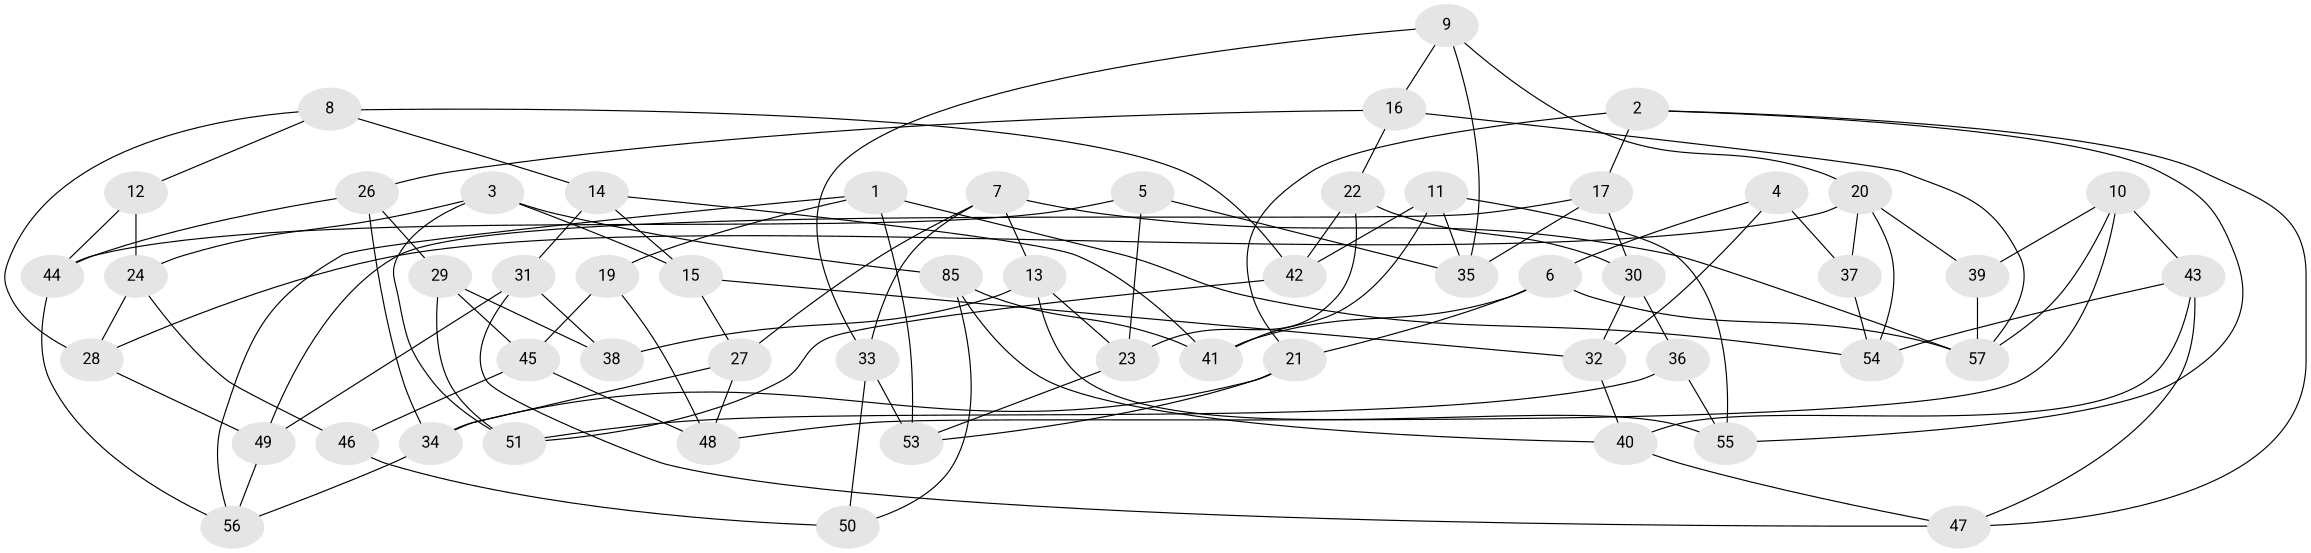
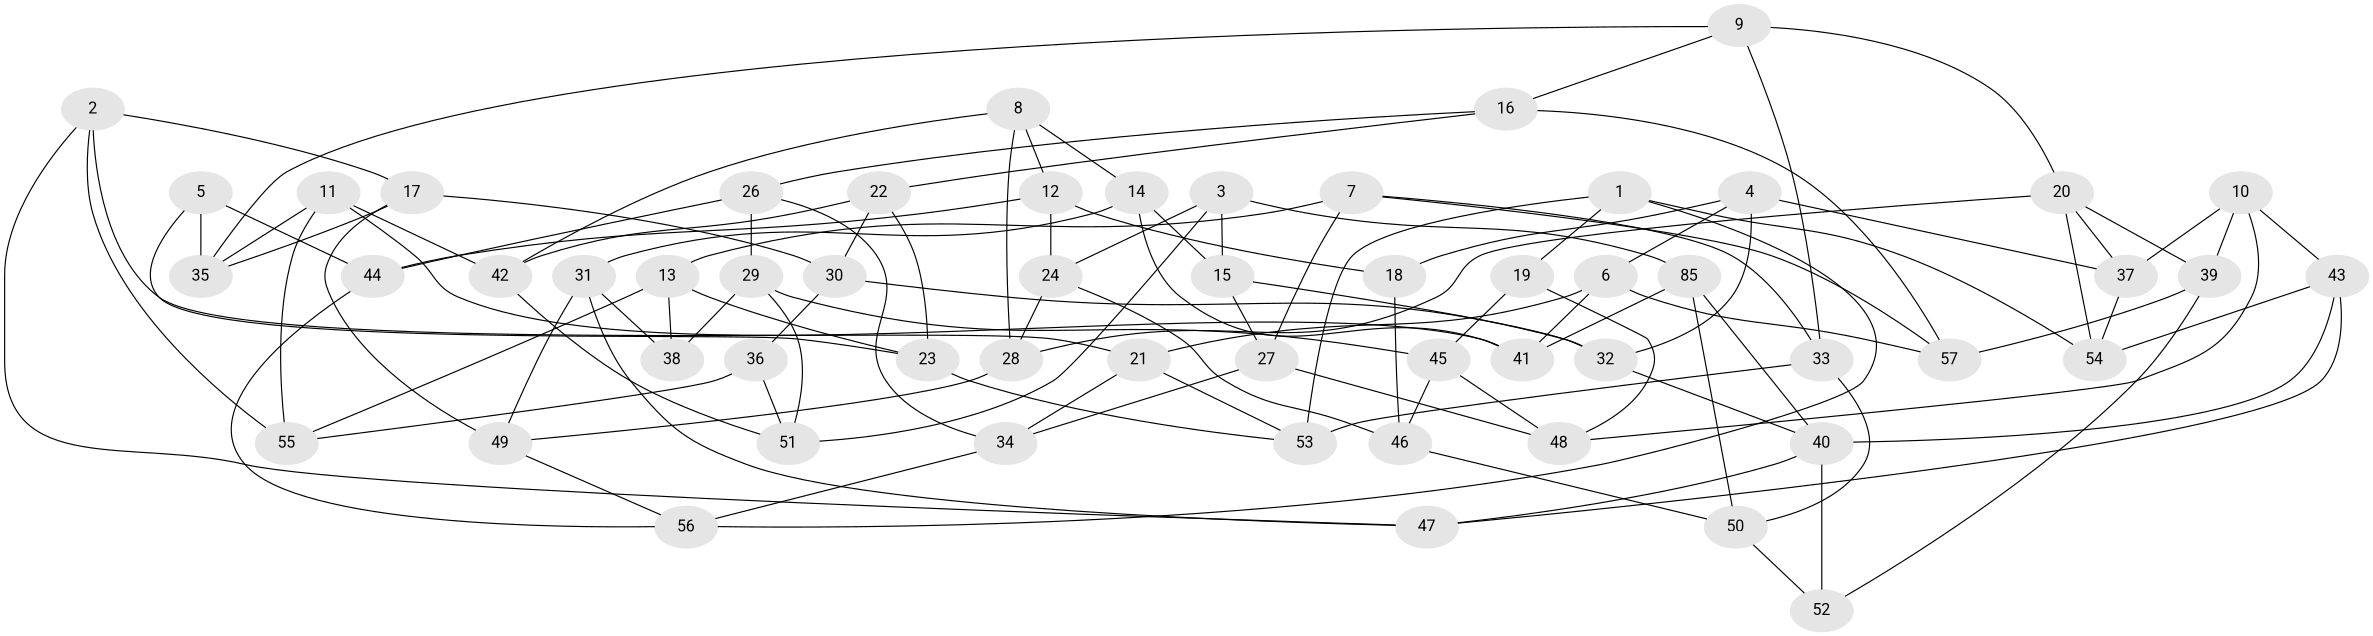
node "18": added
edge "10" -- "57": now "10" -- "37"
node "52": added
